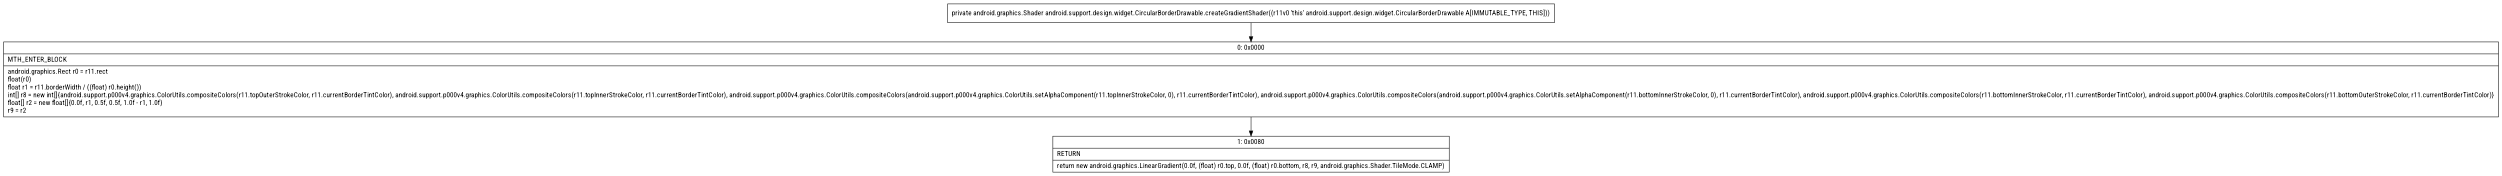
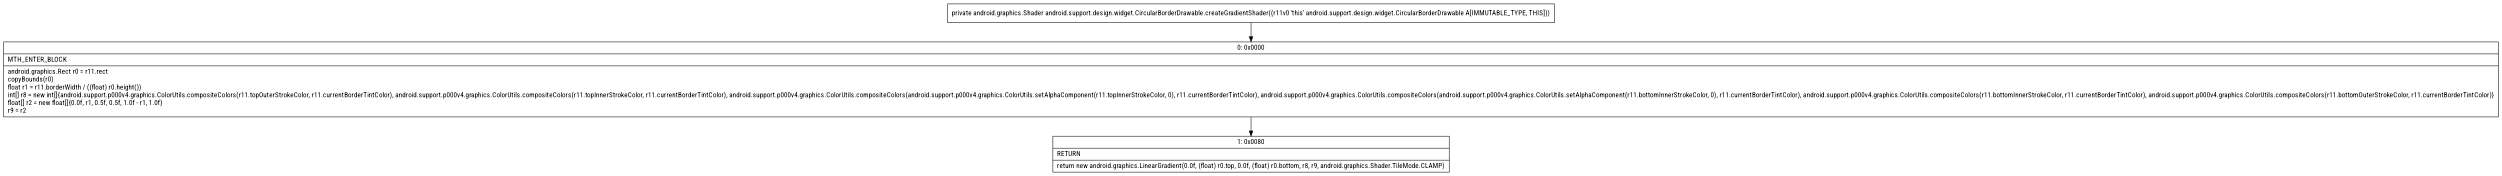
node "0: 0x0000": text "float(r0)" -> "copyBounds(r0)"
